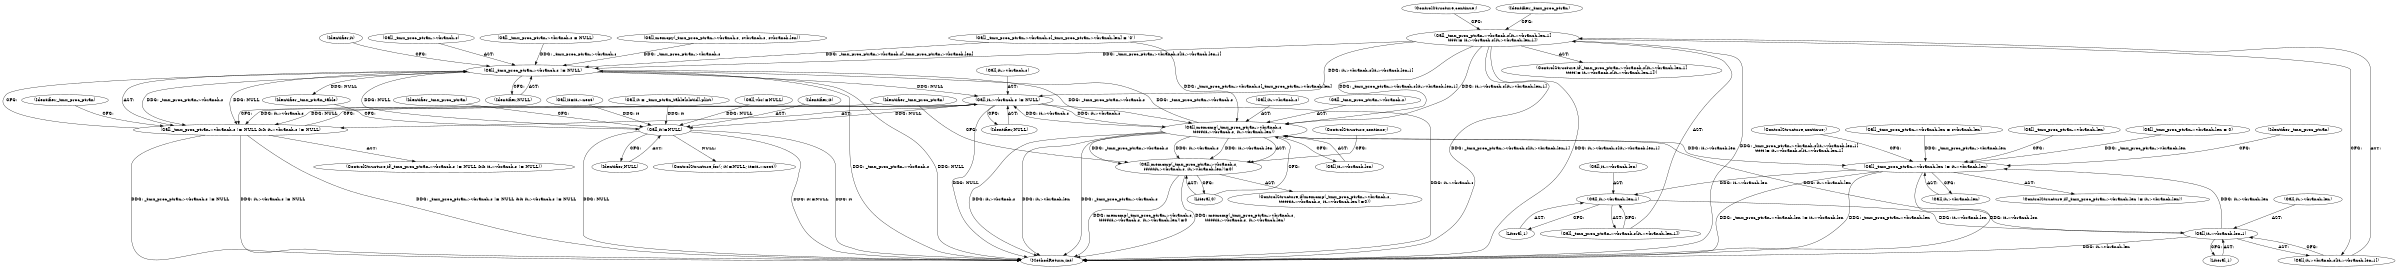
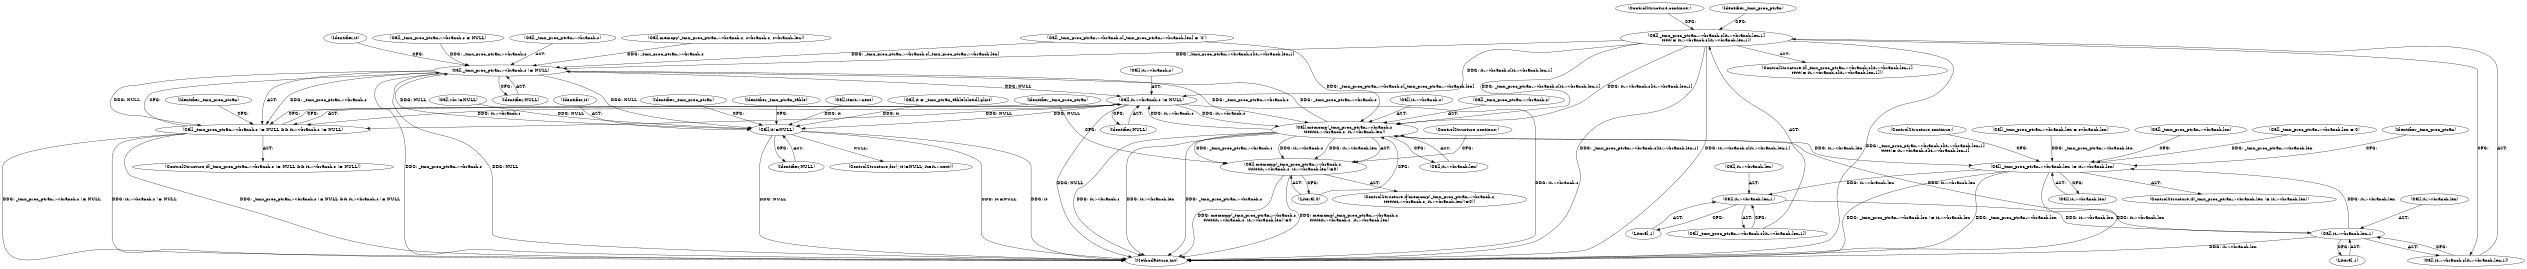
edge "(Call,_tmx_proc_ptran->vbranch.s != NULL)" -> "(Identifier,_tmx_ptran_table)": now "(Call,_tmx_proc_ptran->vbranch.s != NULL)" -> "(Call,it!=NULL)"
